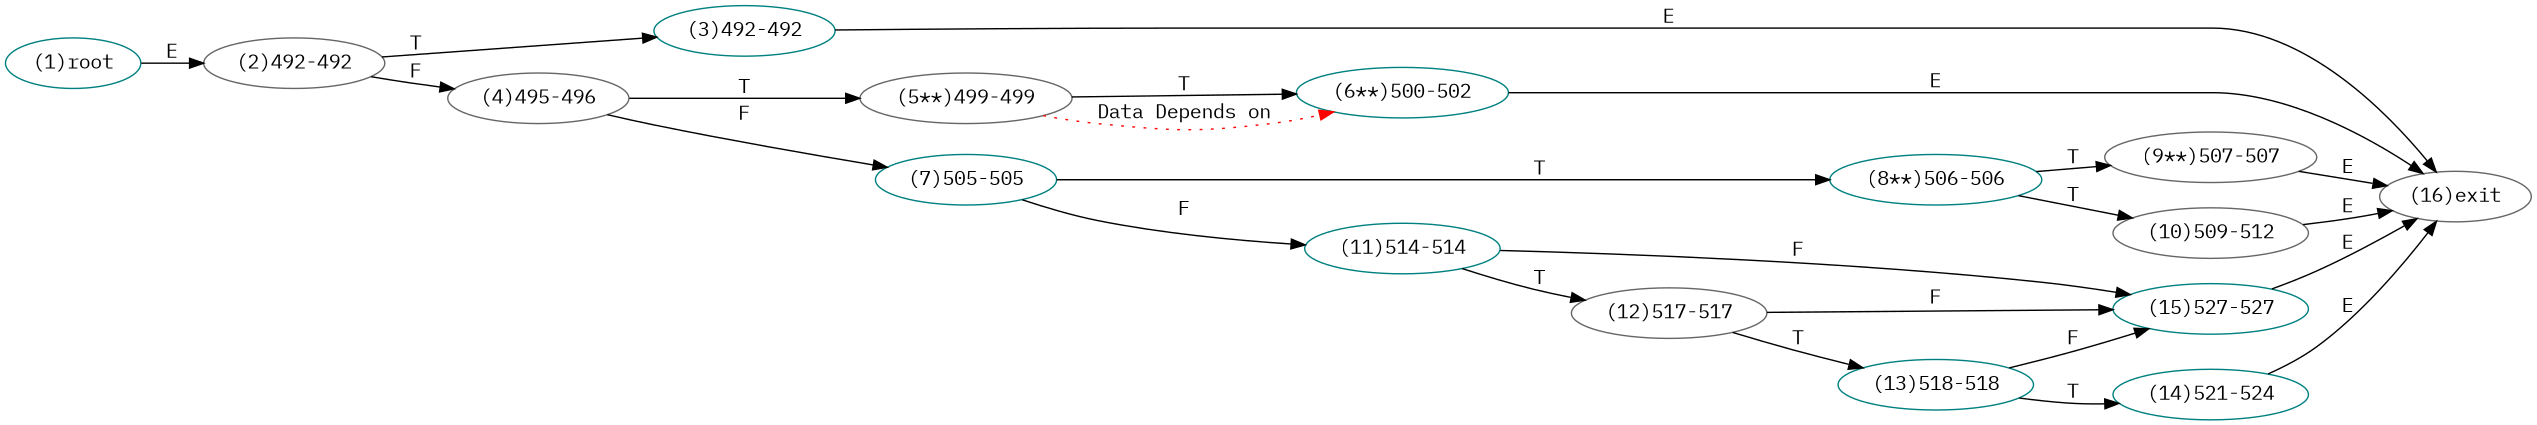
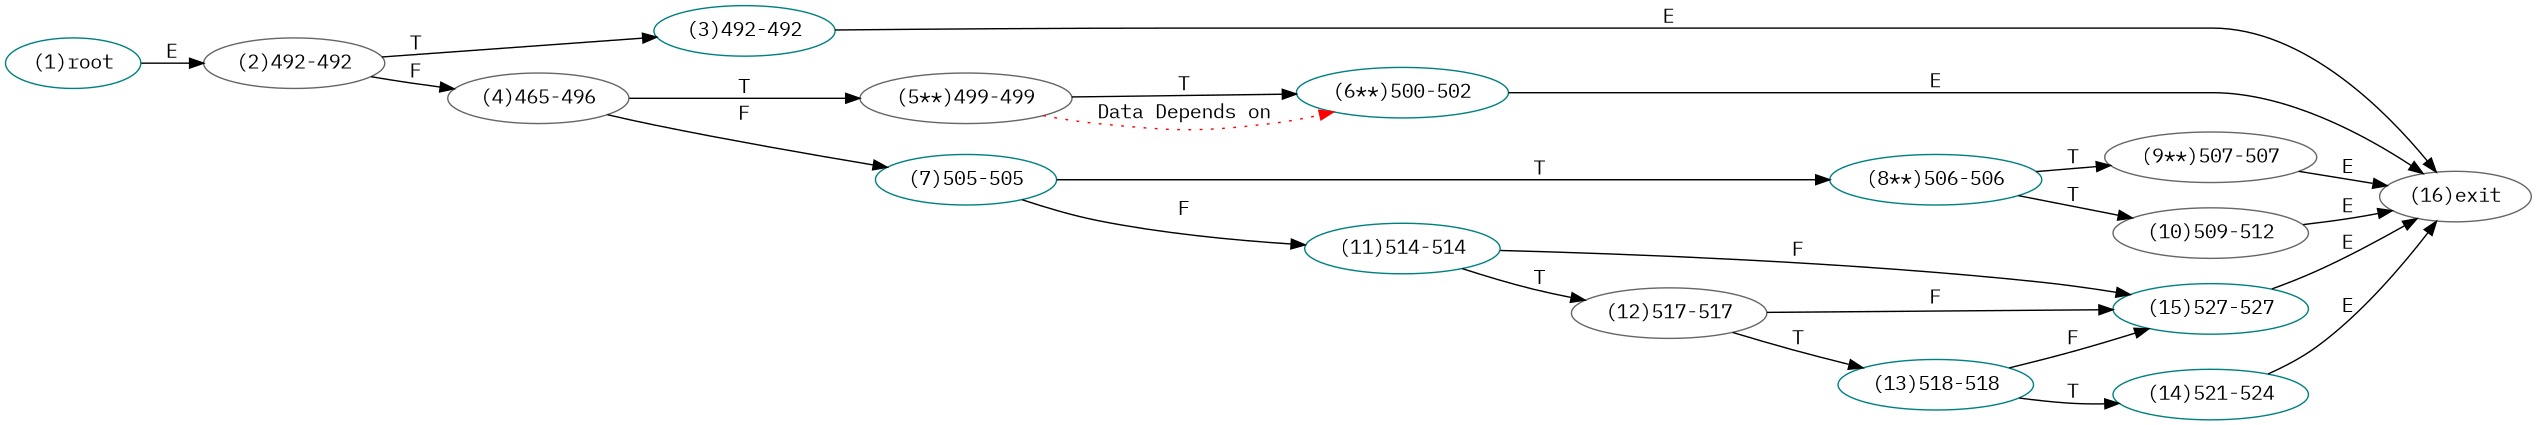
node "(4)495-496": label "(4)495-496" -> "(4)465-496"
